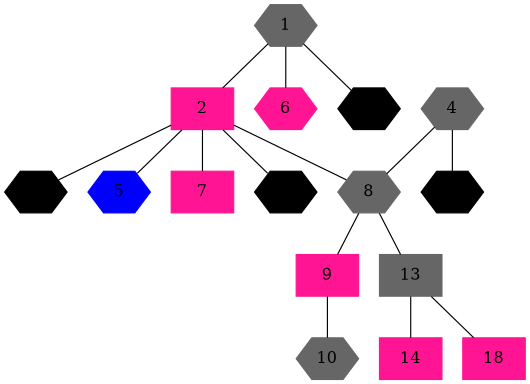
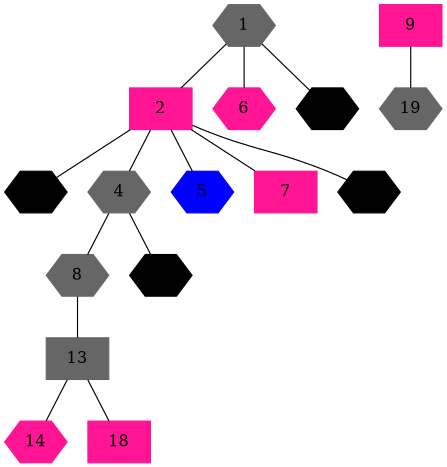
edge "2" -- "8": now "2" -- "4"
edge "8" -- "9": removed
node "10": label "10" -> "19"
node "14": shape box -> hexagon
